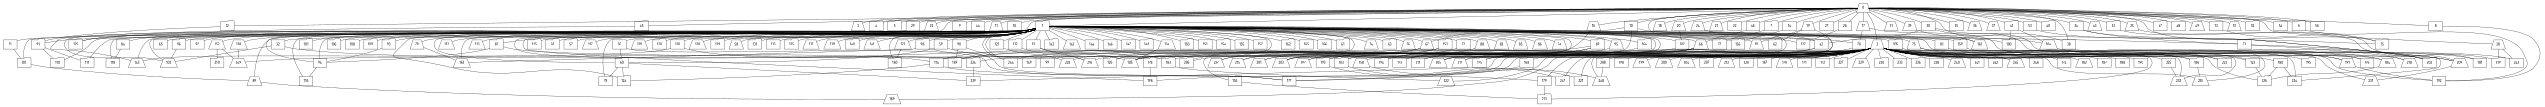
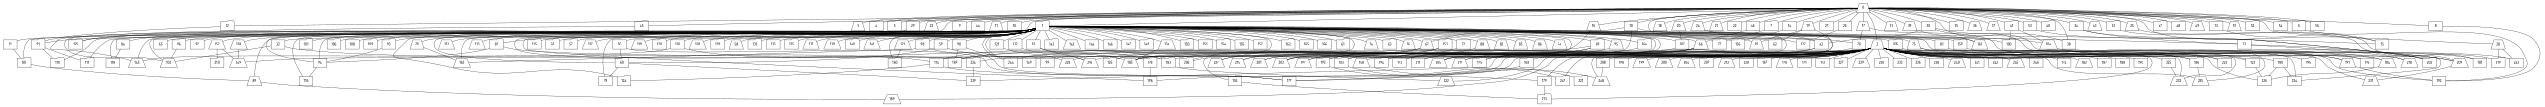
edge "2" -- "221": removed
edge "60" -- "124": removed
